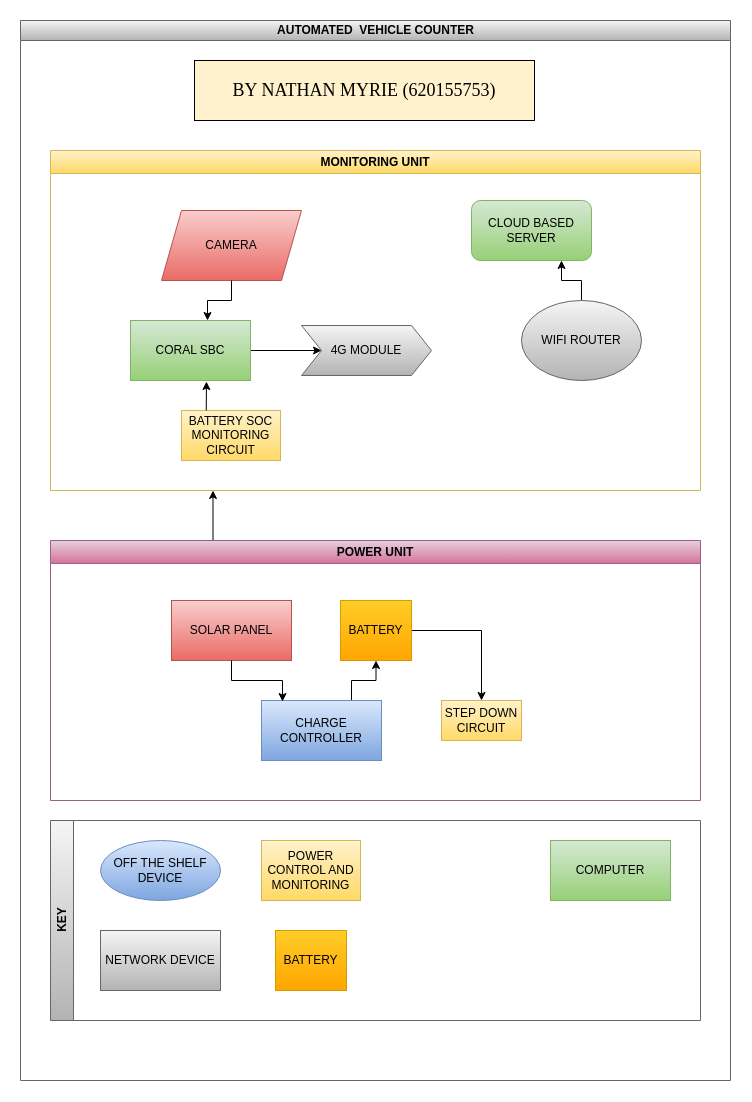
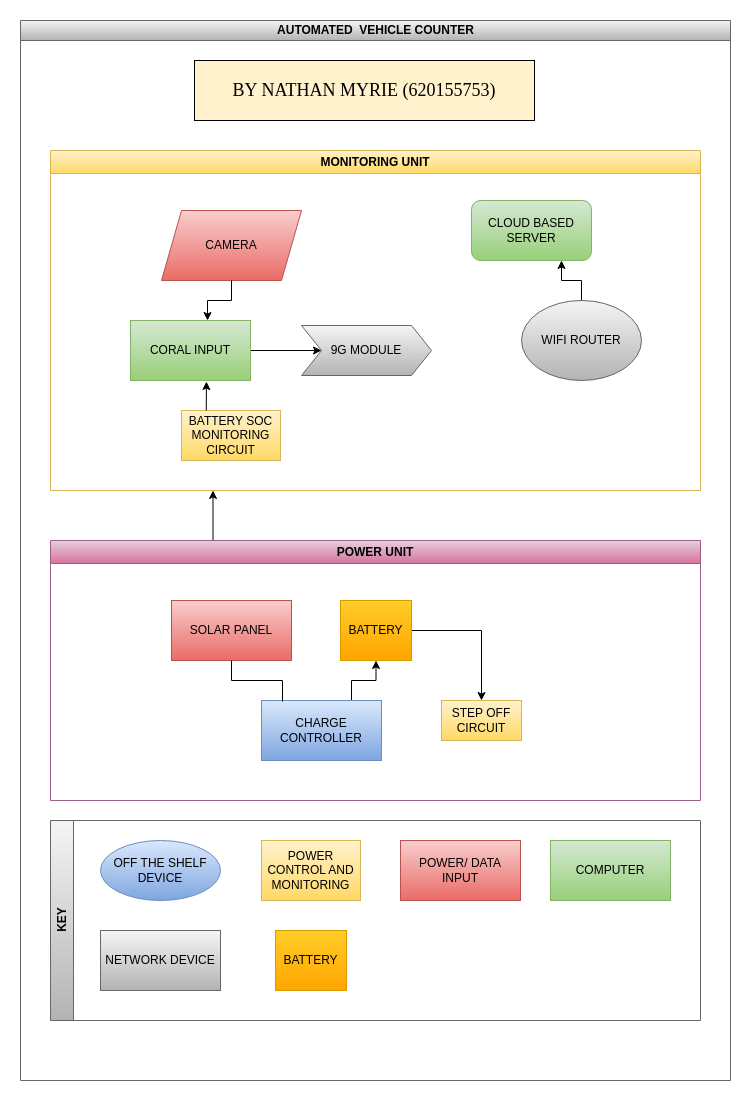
node "CORAL SBC": label "CORAL SBC" -> "CORAL INPUT"
node "4G MODULE": label "4G MODULE" -> "9G MODULE"
edge "SOLAR PANEL" -> "CHARGE CONTROLLER": arrowhead classic -> none
node "STEP DOWN CIRCUIT": label "STEP DOWN CIRCUIT" -> "STEP OFF CIRCUIT"
node "POWER/ DATA INPUT": added
